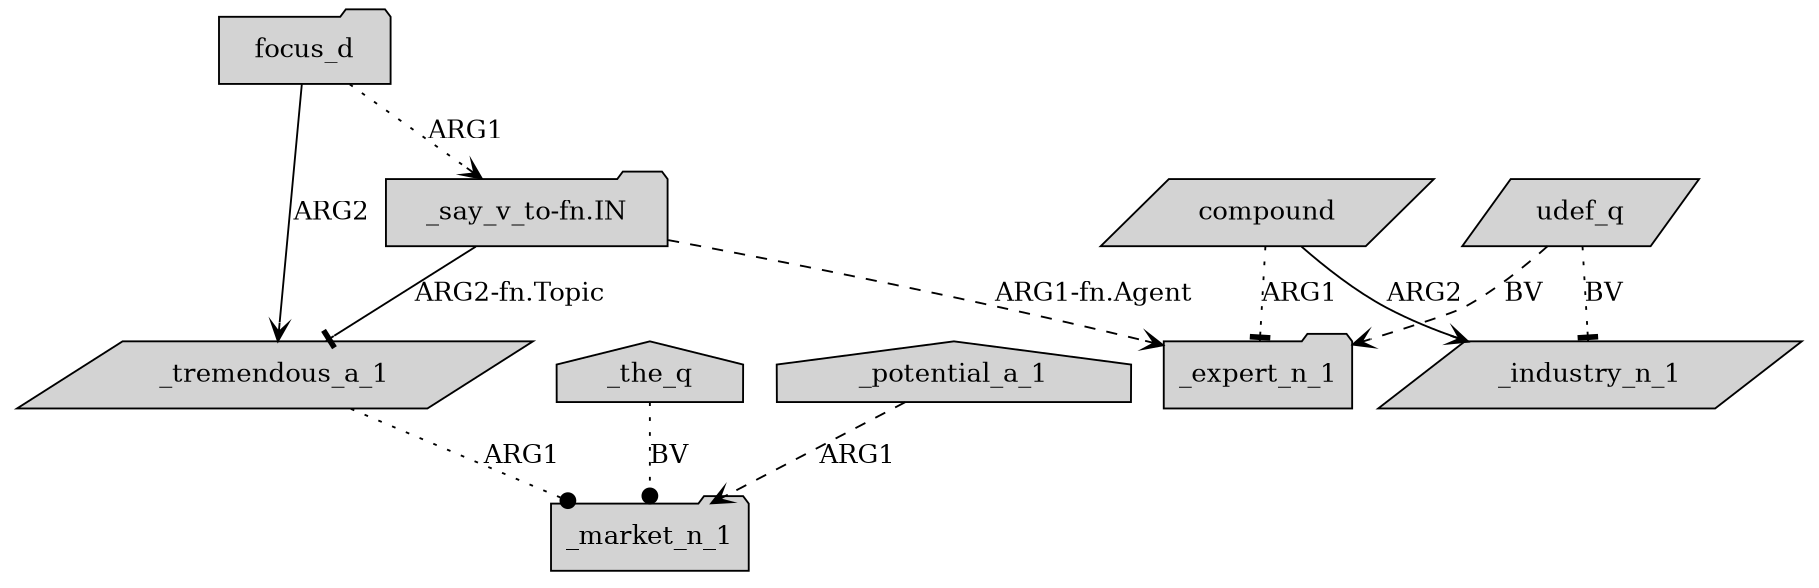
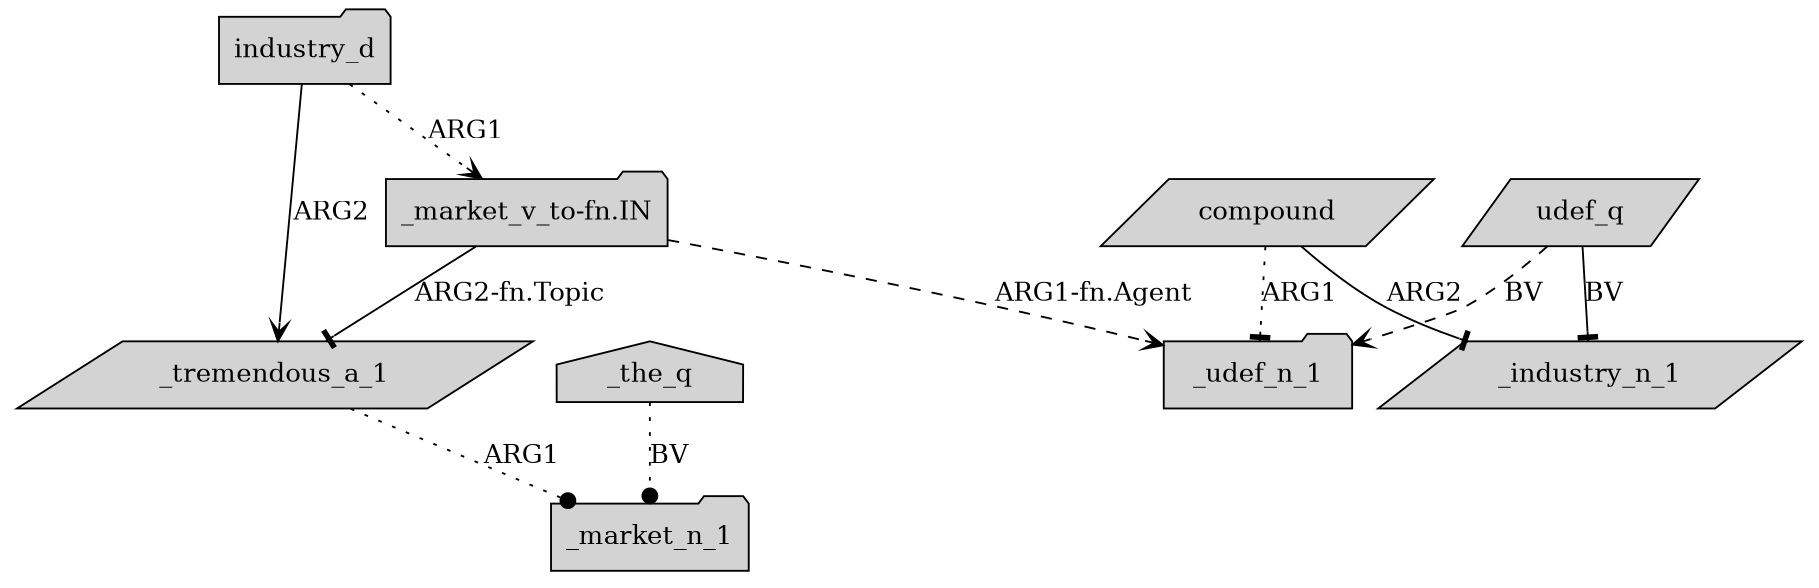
node "focus_d": label "focus_d" -> "industry_d"
node "_say_v_to-fn.IN": label "_say_v_to-fn.IN" -> "_market_v_to-fn.IN"
edge "udef_q" -> "_industry_n_1": style dotted -> solid
edge "compound" -> "_industry_n_1": arrowhead vee -> tee
node "_potential_a_1": removed
node "_expert_n_1": label "_expert_n_1" -> "_udef_n_1"
